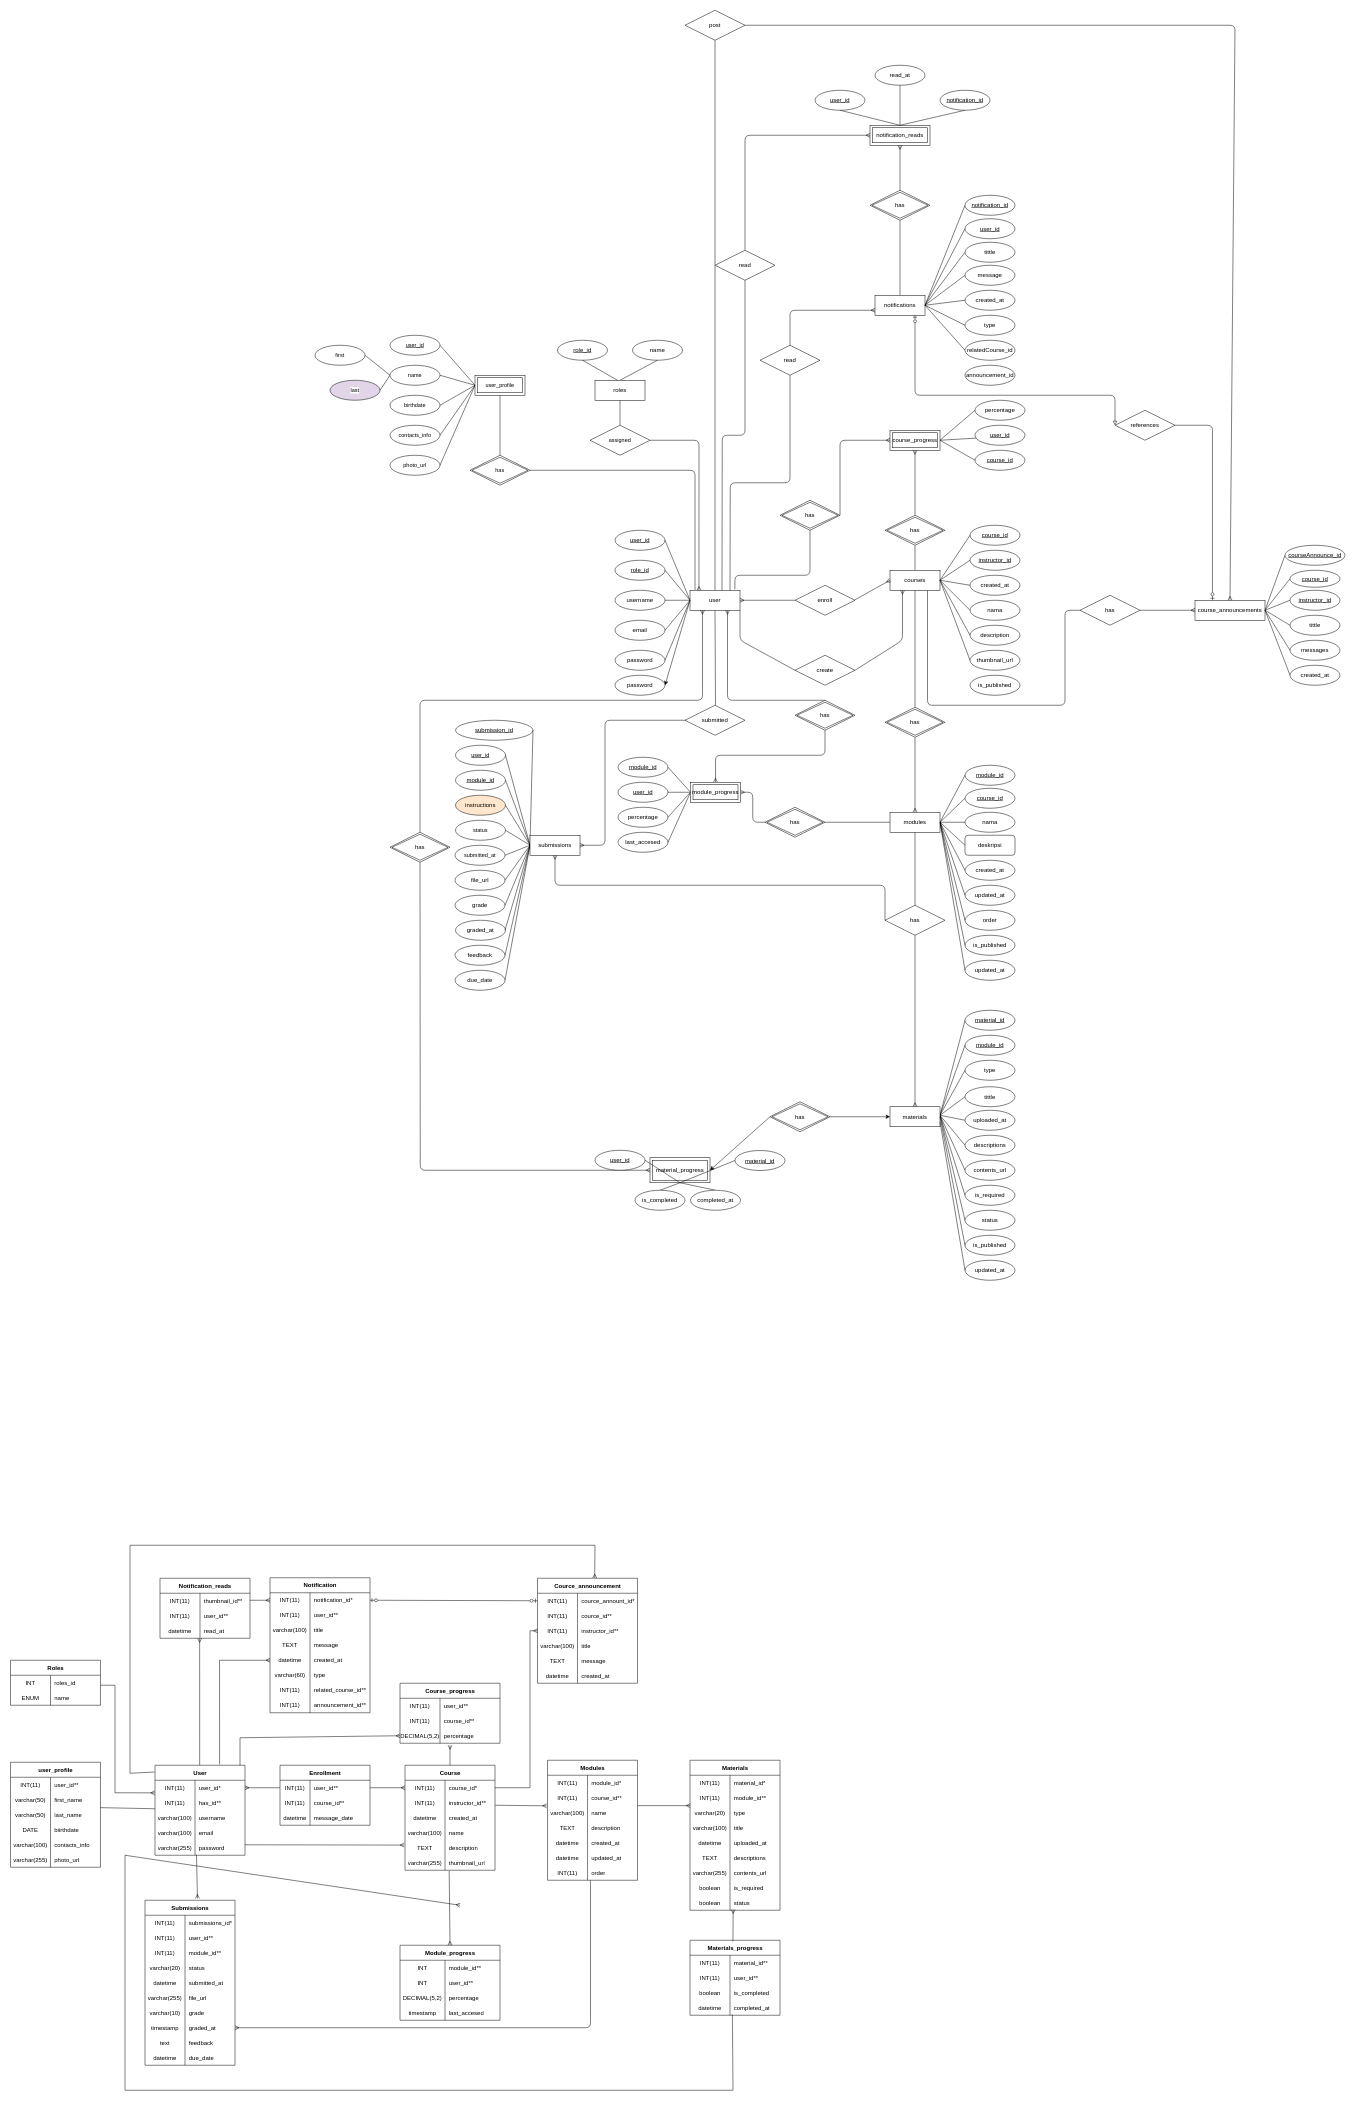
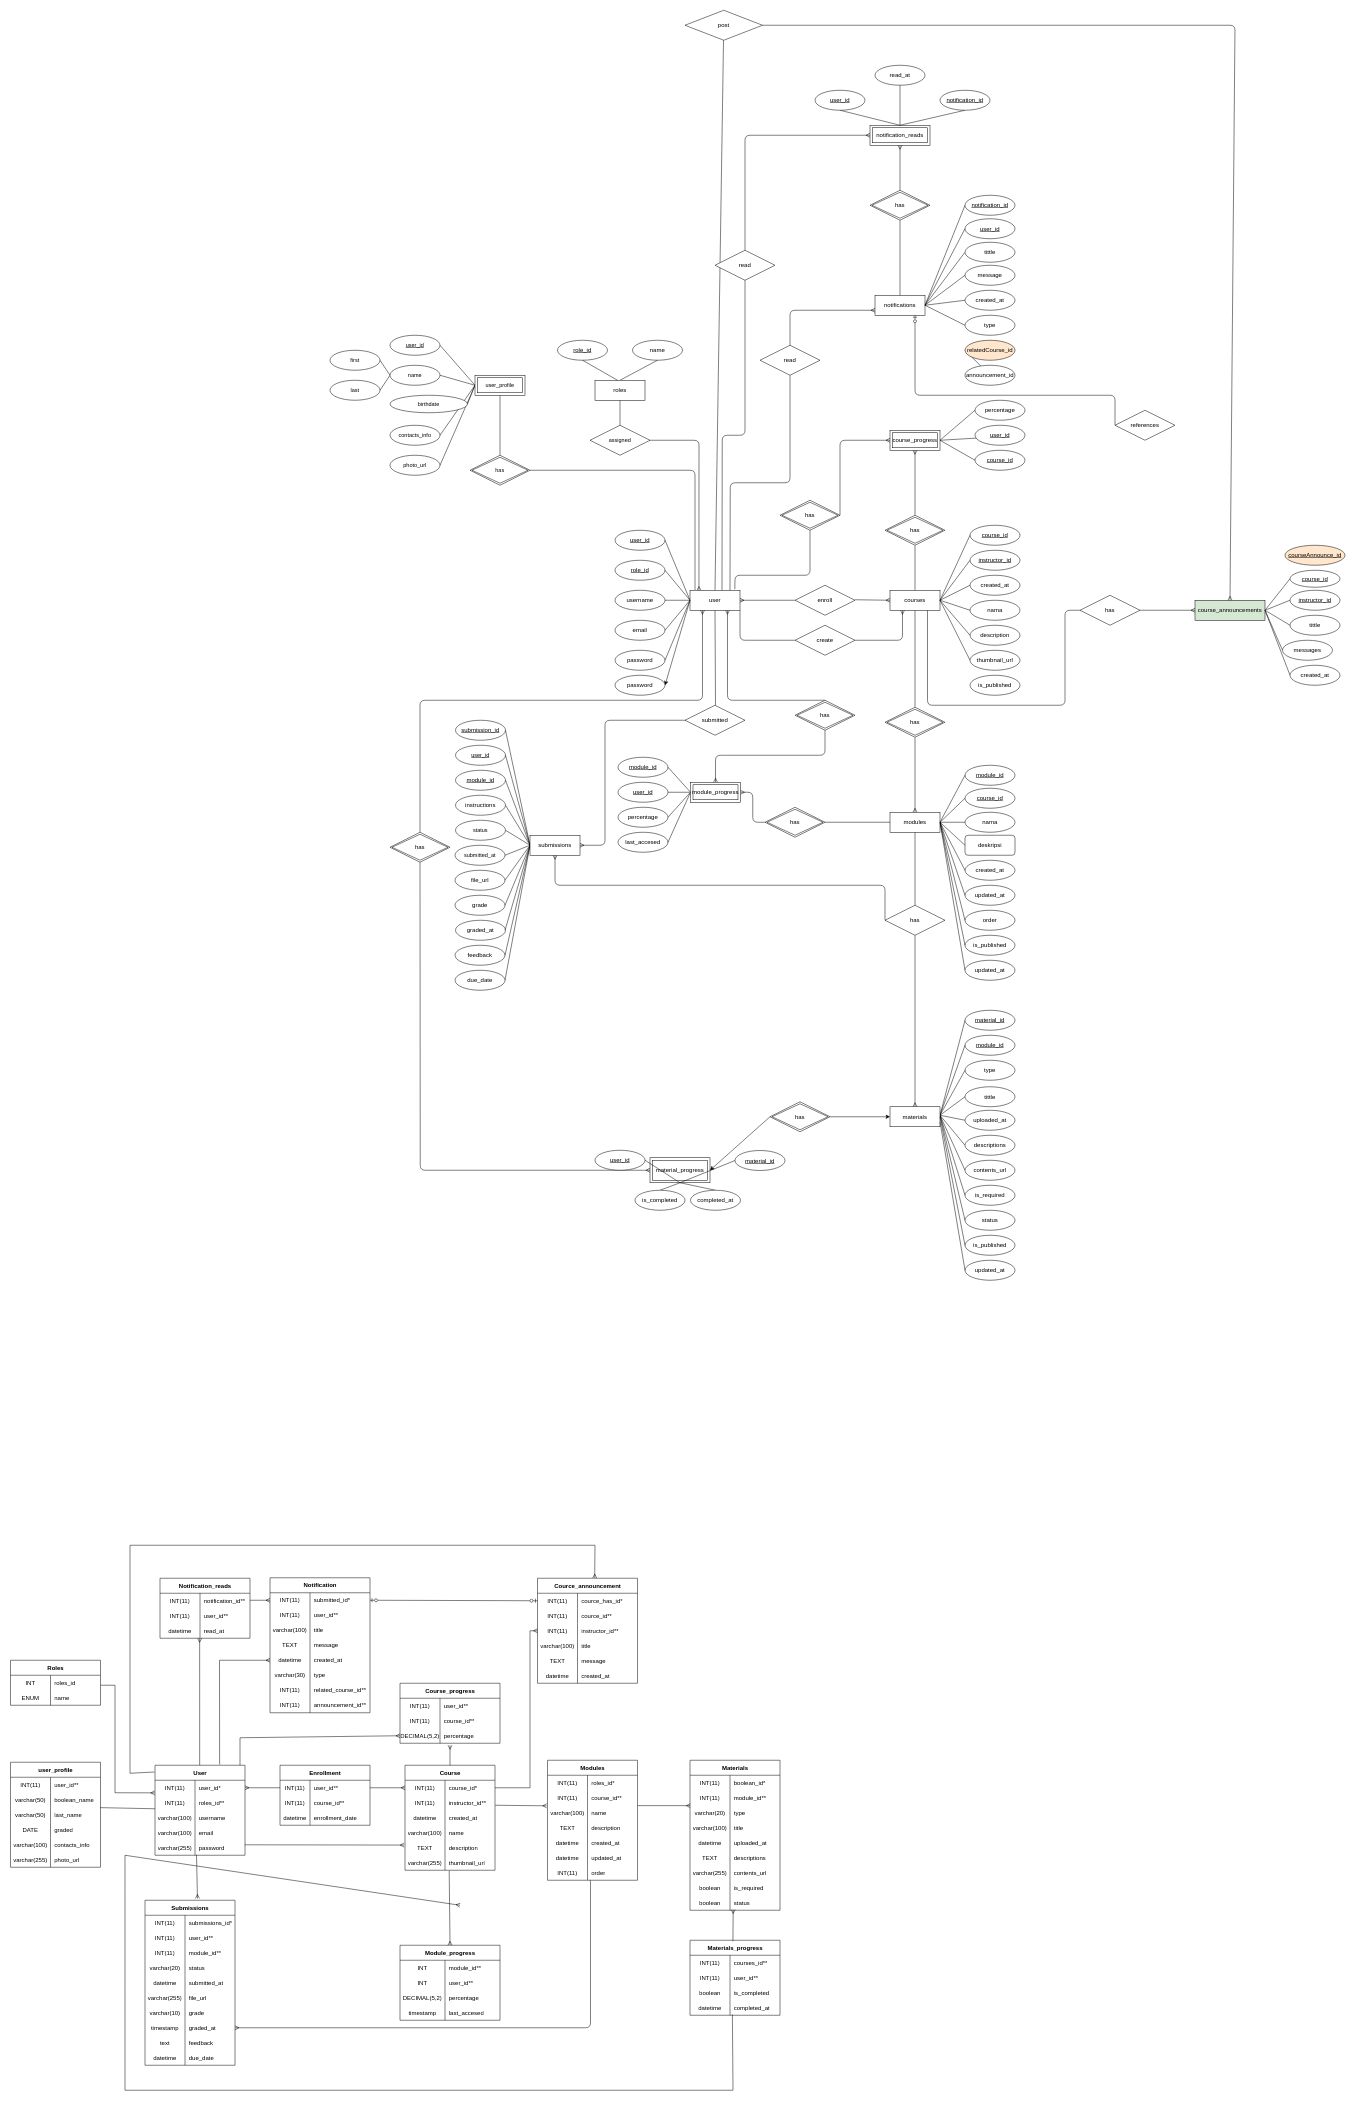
node "post": size 60x30 -> 78x30
edge "notifications" -- "relatedCourse_id": now "announcement_id" -- "relatedCourse_id"
node "relatedCourse_id": fillcolor #ffffff -> #ffe6cc
node "first": moved (340, 355) -> (355, 360)
node "last": fillcolor #e1d5e7 -> #ffffff
node "birthdate": size 50x20 -> 78x18
edge "notifications" -- "references": arrowhead block -> none
edge "references" -> "course_announcements": removed
node "courseAnnounce_id": fillcolor #ffffff -> #ffe6cc
edge "courseAnnounce_id" -- "course_announcements": removed
node "courses": moved (915, 580) -> (915, 600)
node "course_announcements": fillcolor #ffffff -> #d5e8d4
node "messages": moved (1315, 650) -> (1307, 650)
node "create": moved (825, 670) -> (825, 640)
node "submission_id": size 78x20 -> 50x20
node "instructions": fillcolor #ffe6cc -> #ffffff
node "notification_id*": label "notification_id*" -> "submitted_id*"
node "thumbnail_id**": label "thumbnail_id**" -> "notification_id**"
node "cource_annount_id*": label "cource_annount_id*" -> "cource_has_id*"
node "varchar(60)": label "varchar(60)" -> "varchar(30)"
node "module_id*": label "module_id*" -> "roles_id*"
node "material_id*": label "material_id*" -> "boolean_id*"
node "first_name": label "first_name" -> "boolean_name"
node "has_id**": label "has_id**" -> "roles_id**"
node "message_date": label "message_date" -> "enrollment_date"
node "biirthdate": label "biirthdate" -> "graded"
node "material_id**": label "material_id**" -> "courses_id**"
